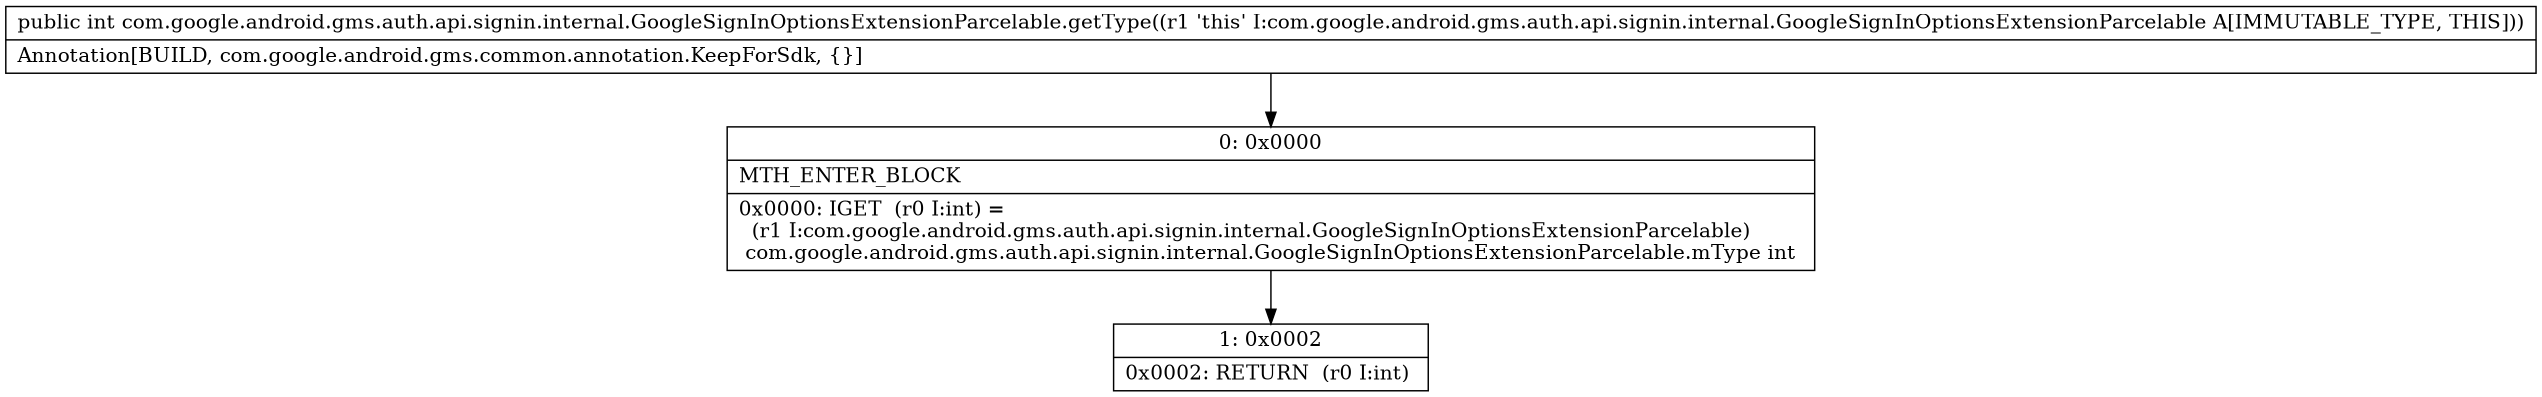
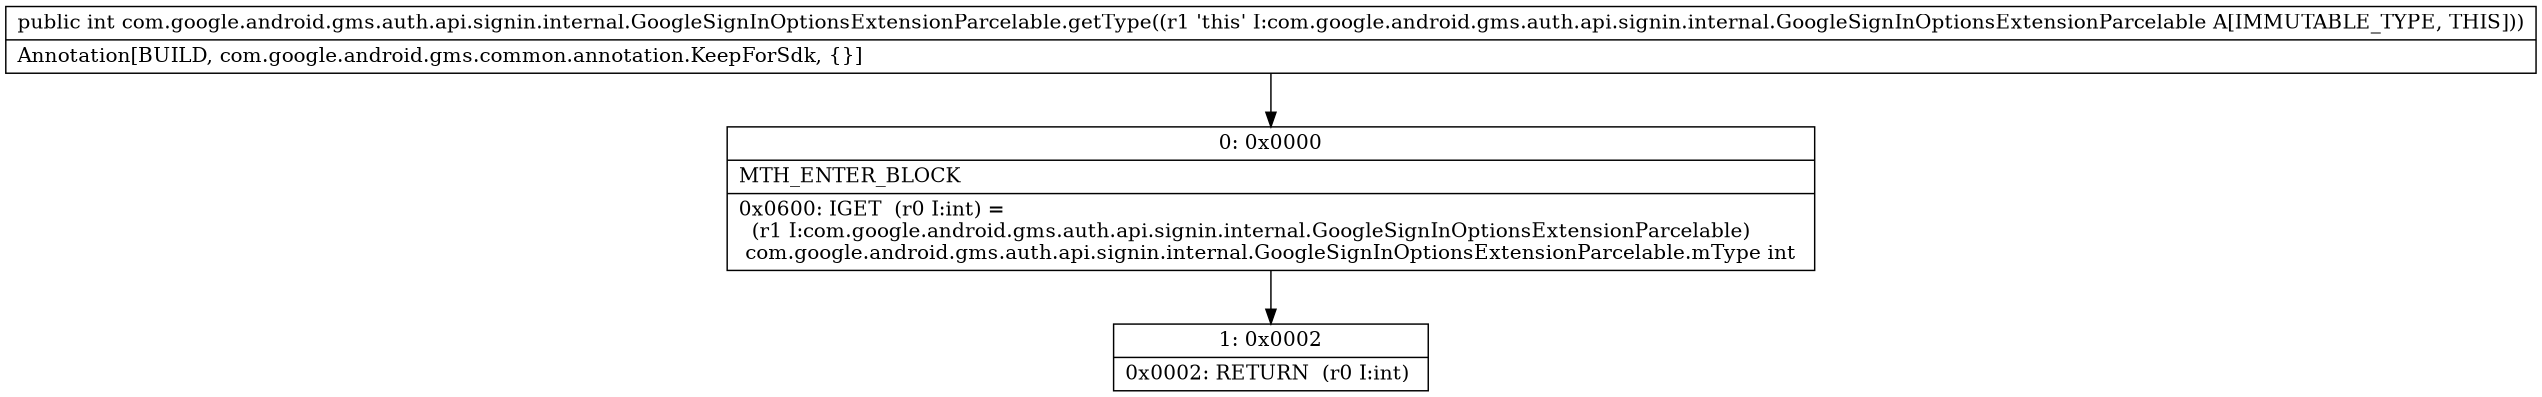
node "0: 0x0000": text "0x0000: IGET  (r0 I:int) =" -> "0x0600: IGET  (r0 I:int) ="
